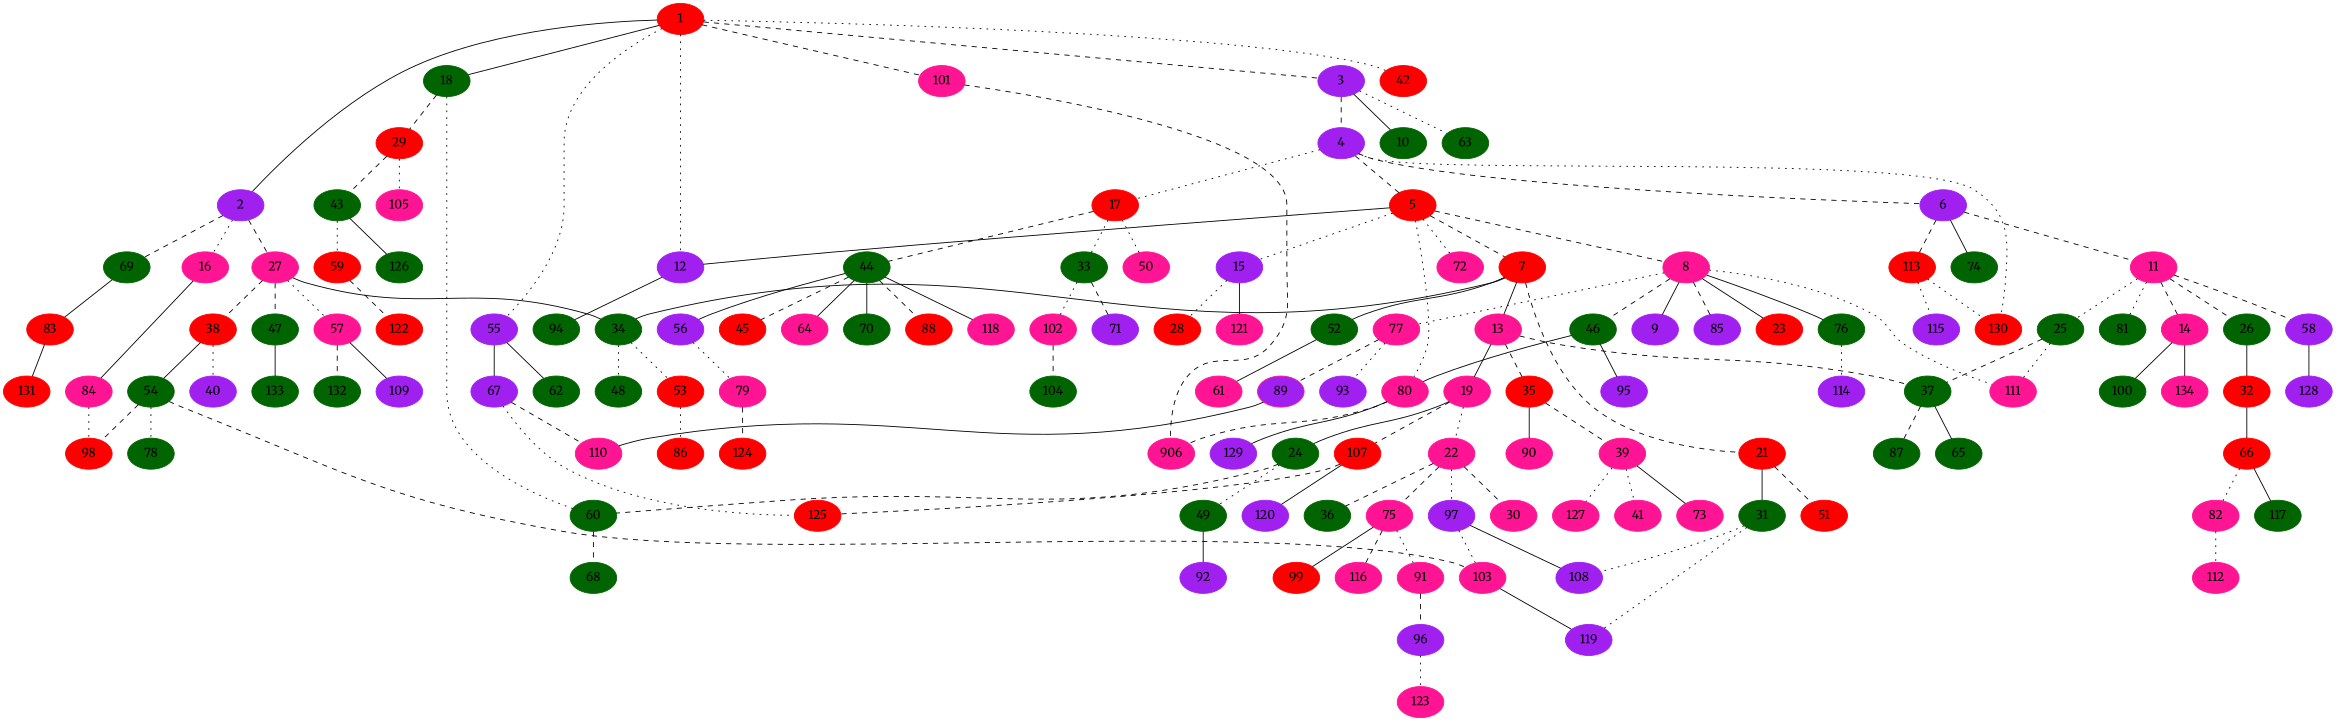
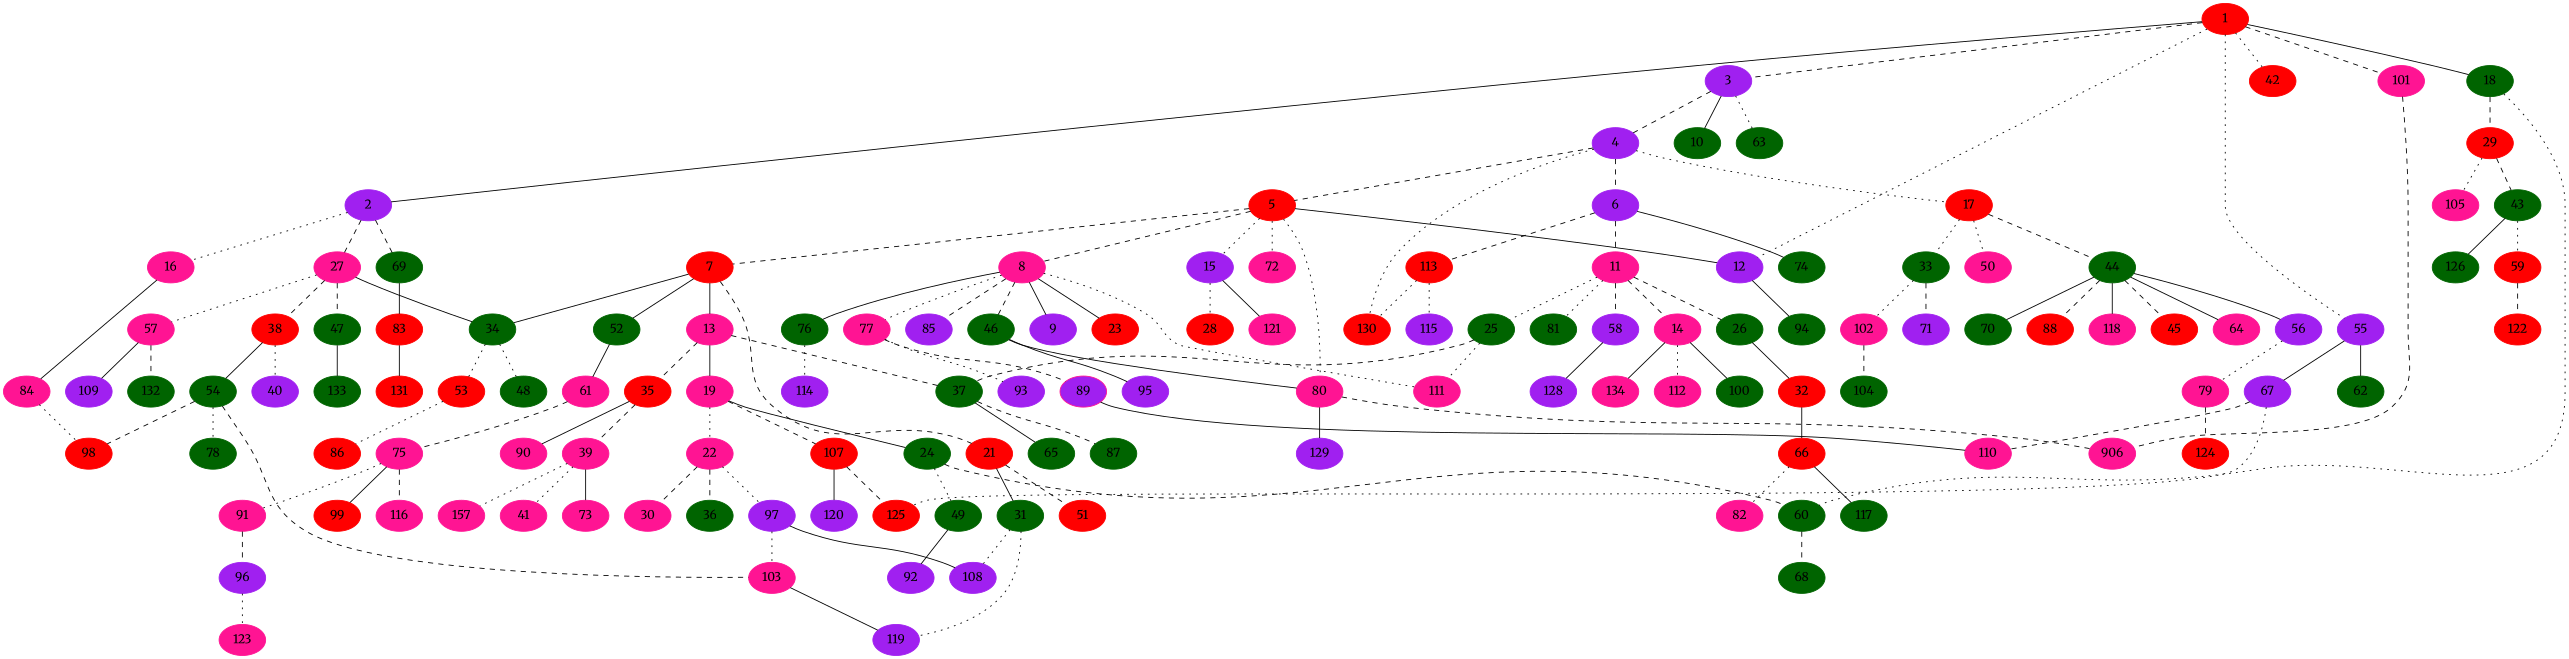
edge "22" -- "75": now "61" -- "75"
node "127": label "127" -> "157"
edge "82" -- "112": now "14" -- "112"
